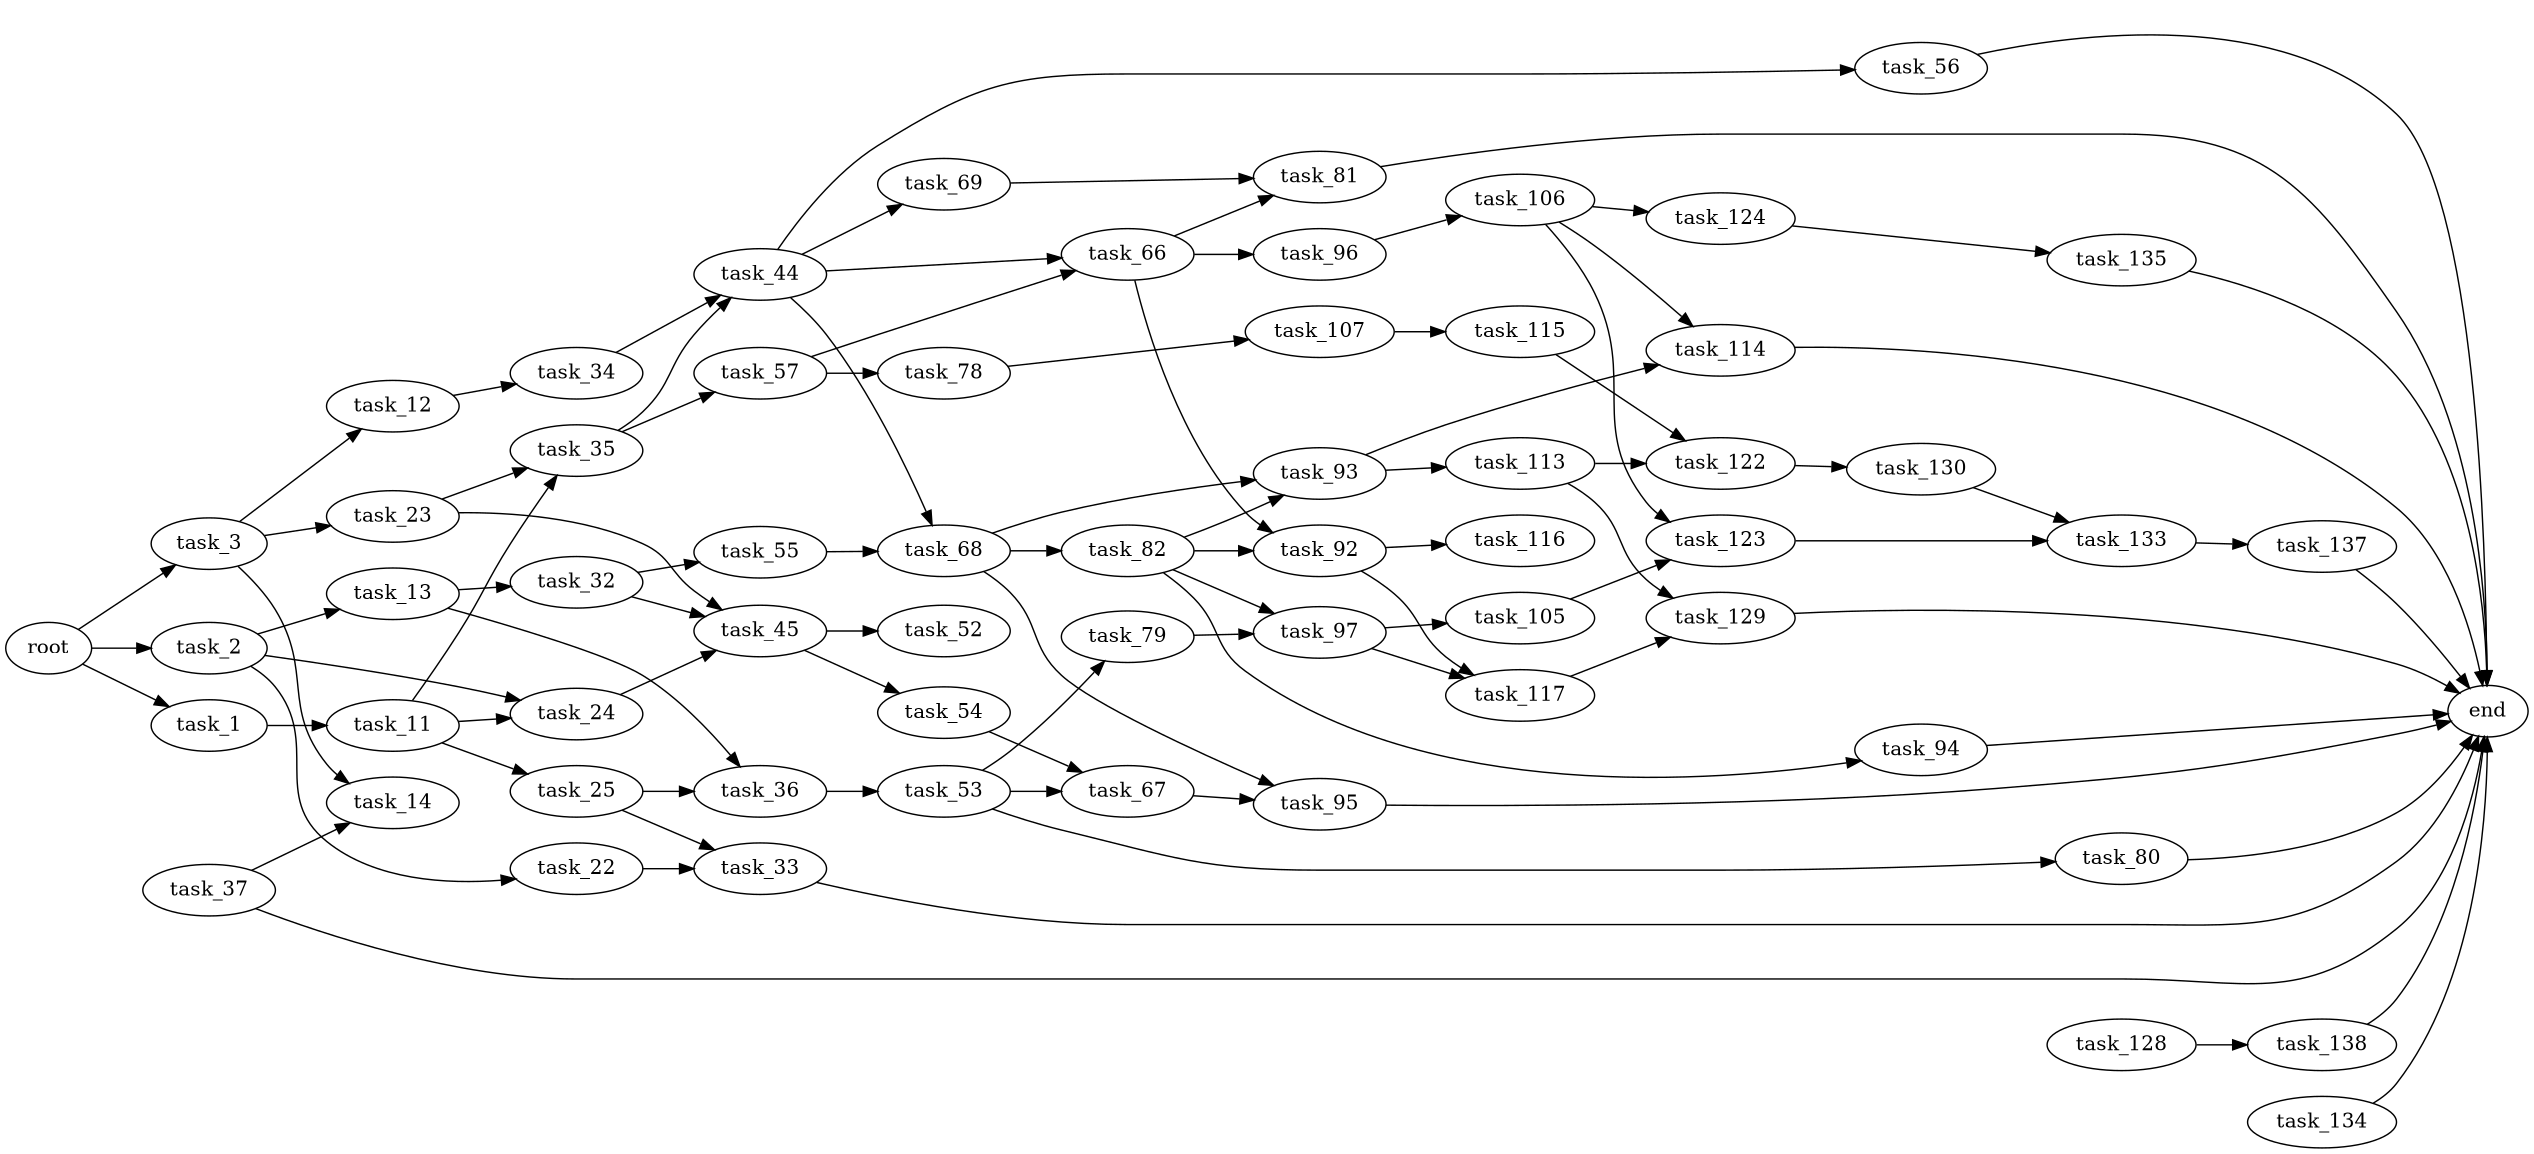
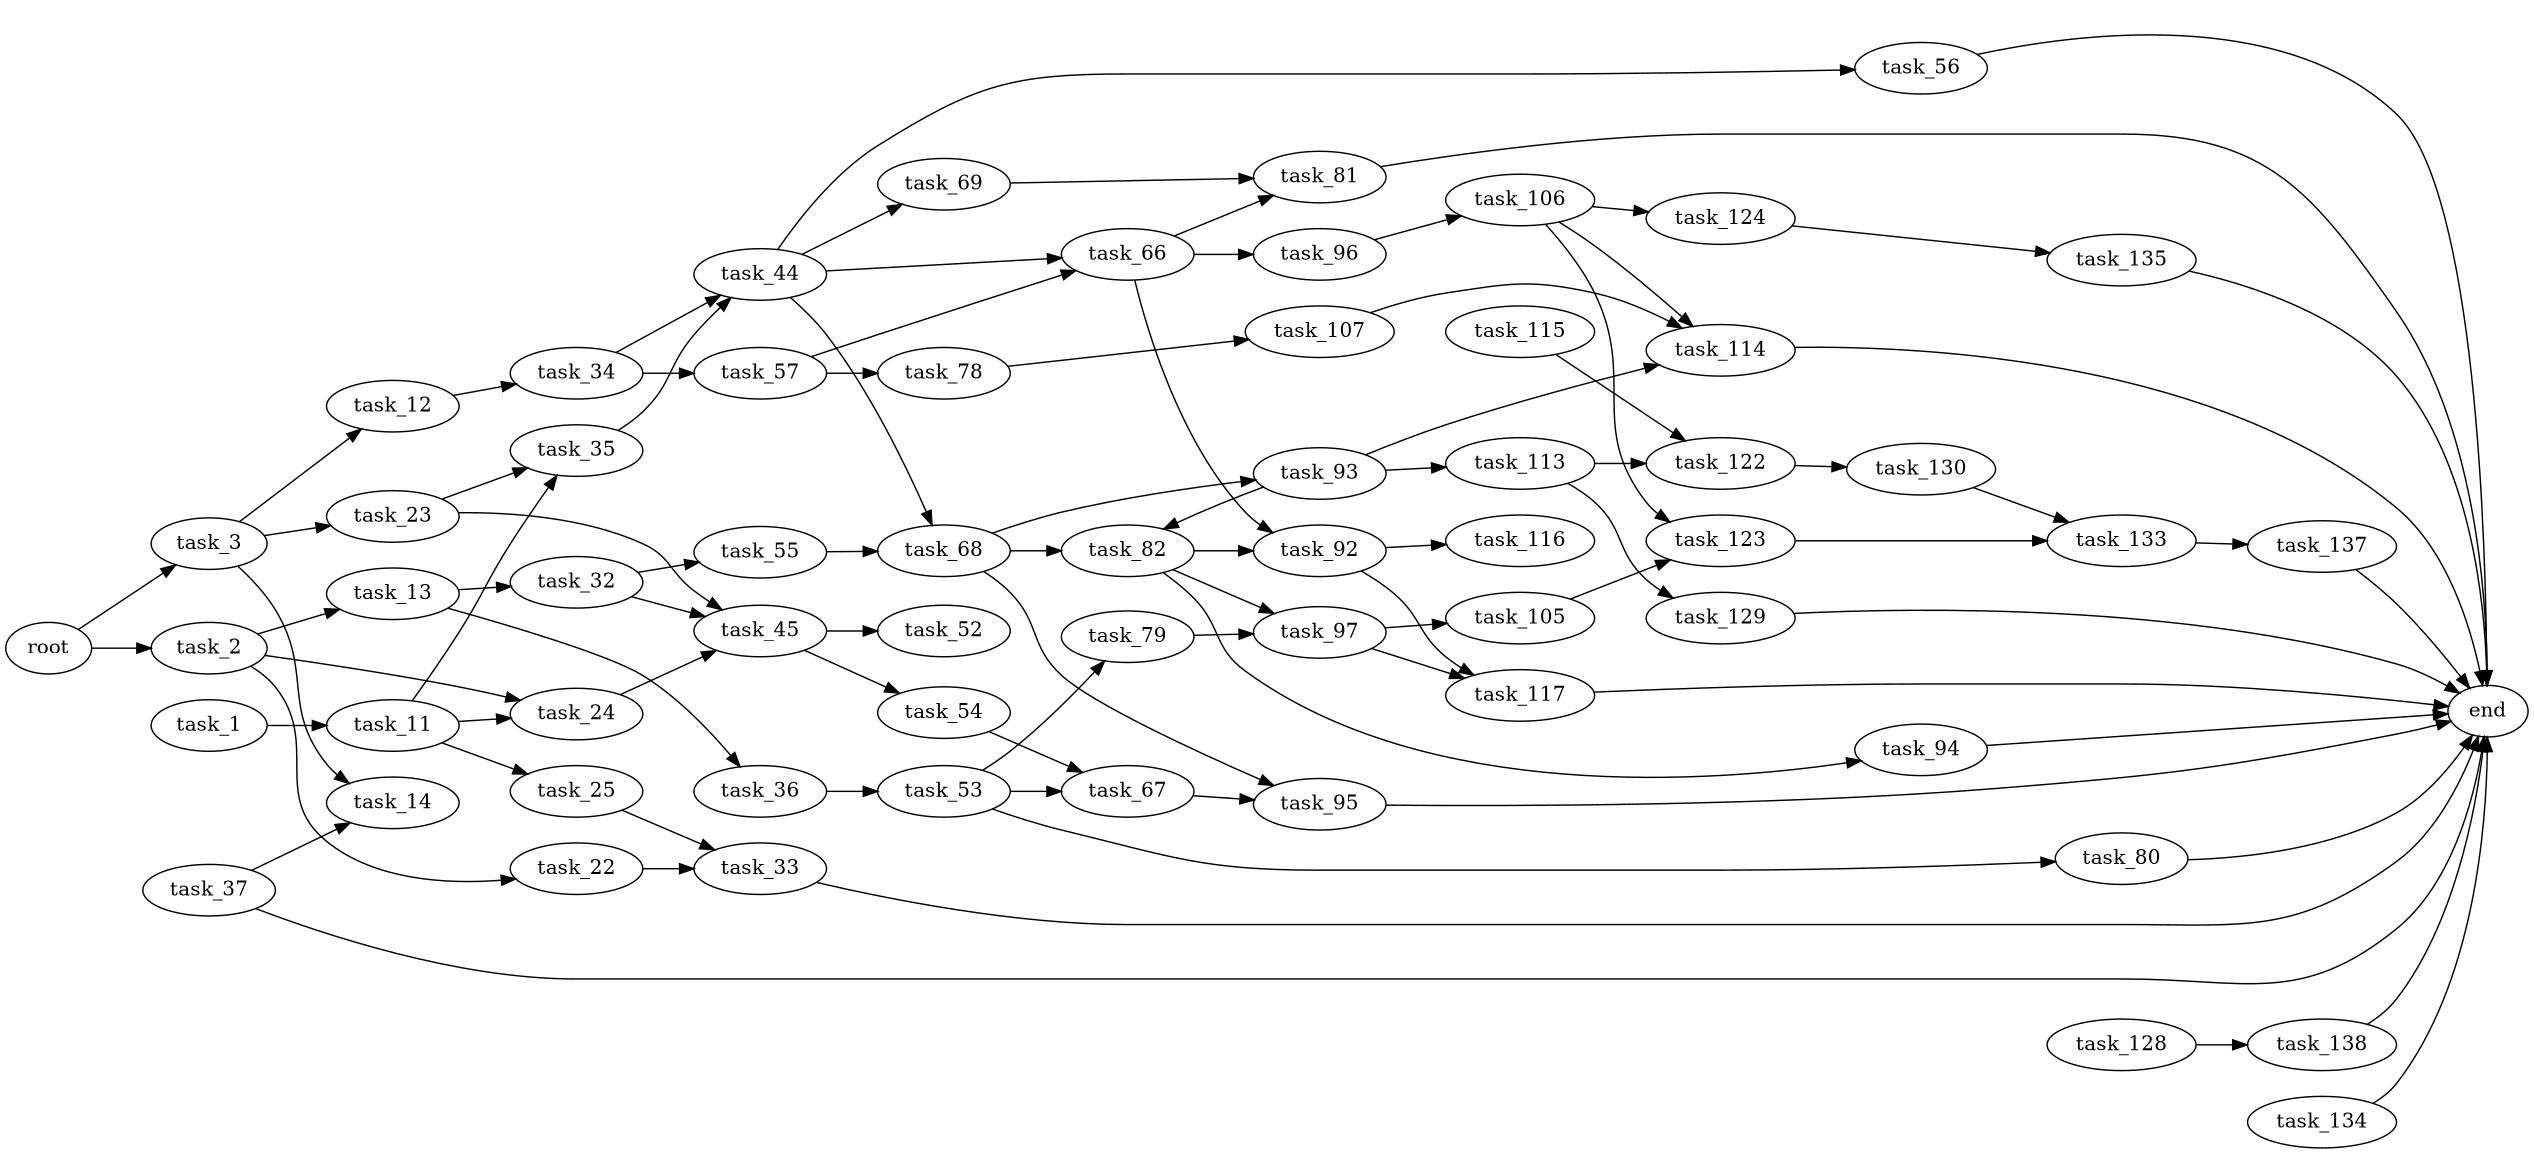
edge "task_107" -> "task_115": now "task_107" -> "task_114"
edge "task_35" -> "task_57": now "task_34" -> "task_57"
edge "task_82" -> "task_93": reversed
edge "task_117" -> "task_129": now "task_117" -> "end"
edge "root" -> "task_1": removed
edge "task_25" -> "task_36": removed
